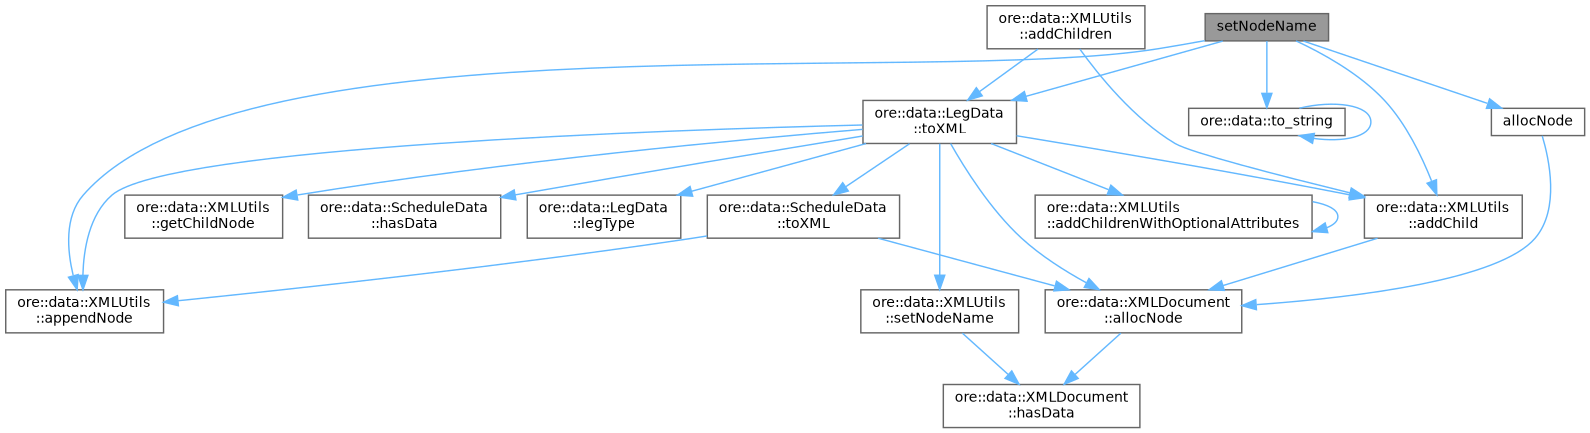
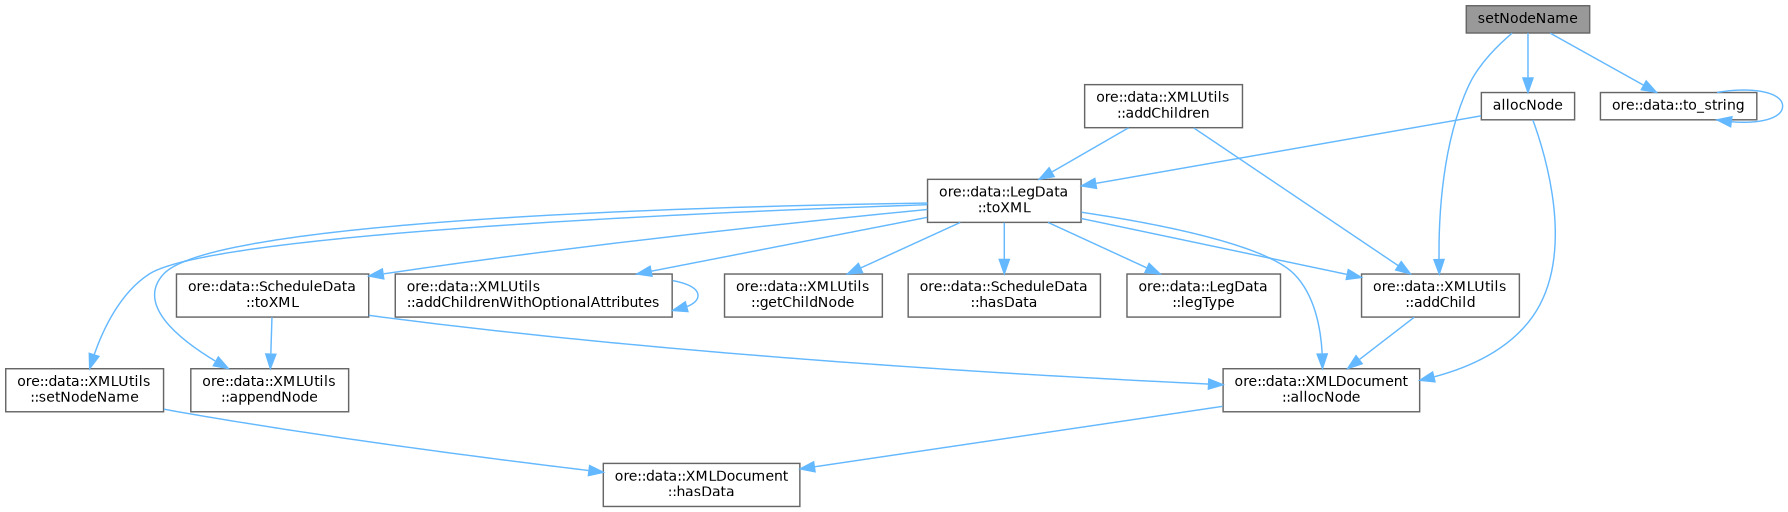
edge "setNodeName" -> "ore::data::XMLUtils ::appendNode": removed
edge "setNodeName" -> "ore::data::LegData ::toXML": now "allocNode" -> "ore::data::LegData ::toXML"
